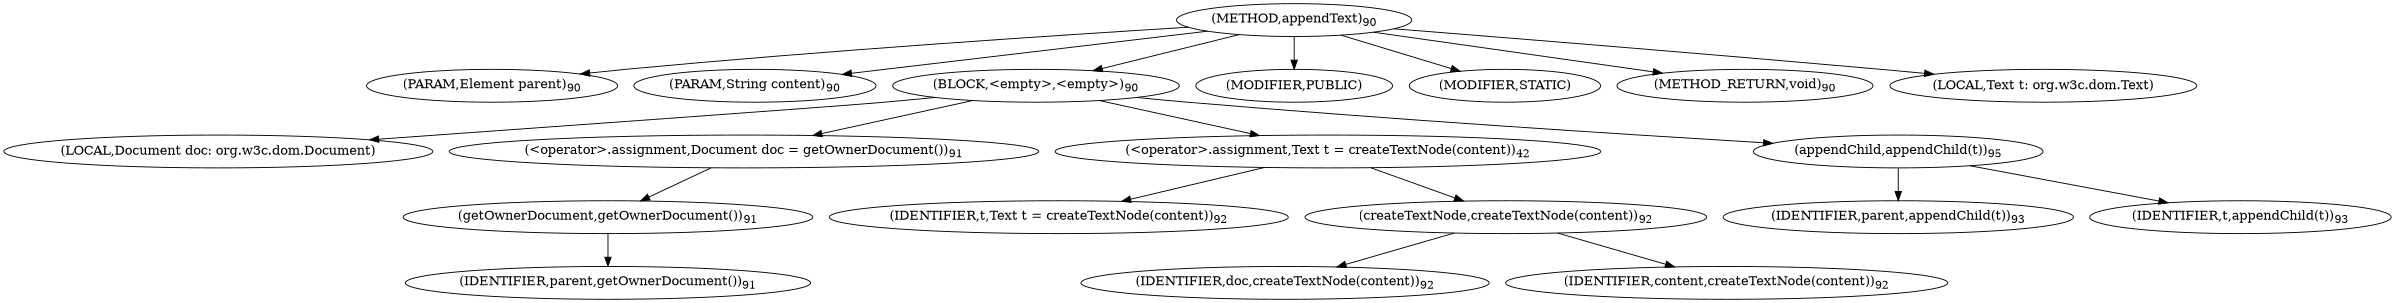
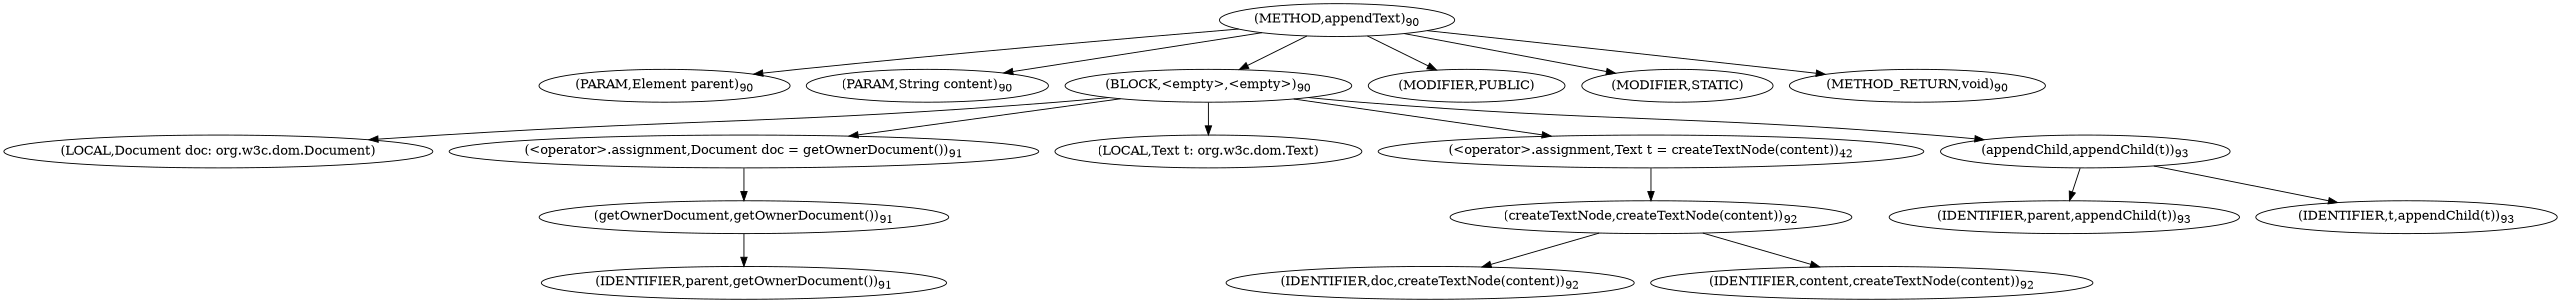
edge "(METHOD,appendText)" -> "(LOCAL,Text t: org.w3c.dom.Text)": now "(BLOCK,<empty>,<empty>)" -> "(LOCAL,Text t: org.w3c.dom.Text)"
node "(appendChild,appendChild(t))": text "95" -> "93"
node "(IDENTIFIER,t,Text t = createTextNode(content))": removed
